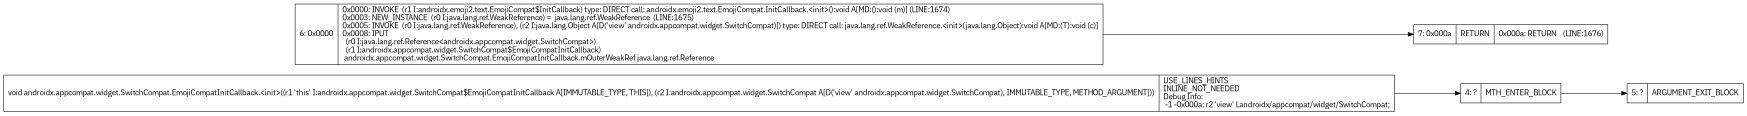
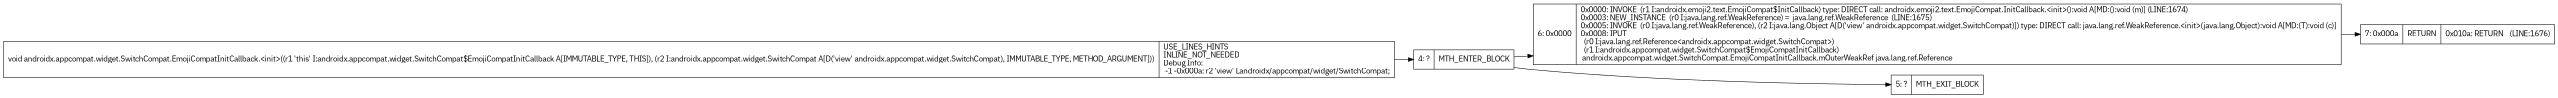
node "7: 0x000a": text "0x000a: RETURN    (LINE:1676)" -> "0x010a: RETURN    (LINE:1676)"
edge "4: ?" -> "6: 0x0000": added
node "5: ?": text "ARGUMENT_EXIT_BLOCK" -> "MTH_EXIT_BLOCK"
